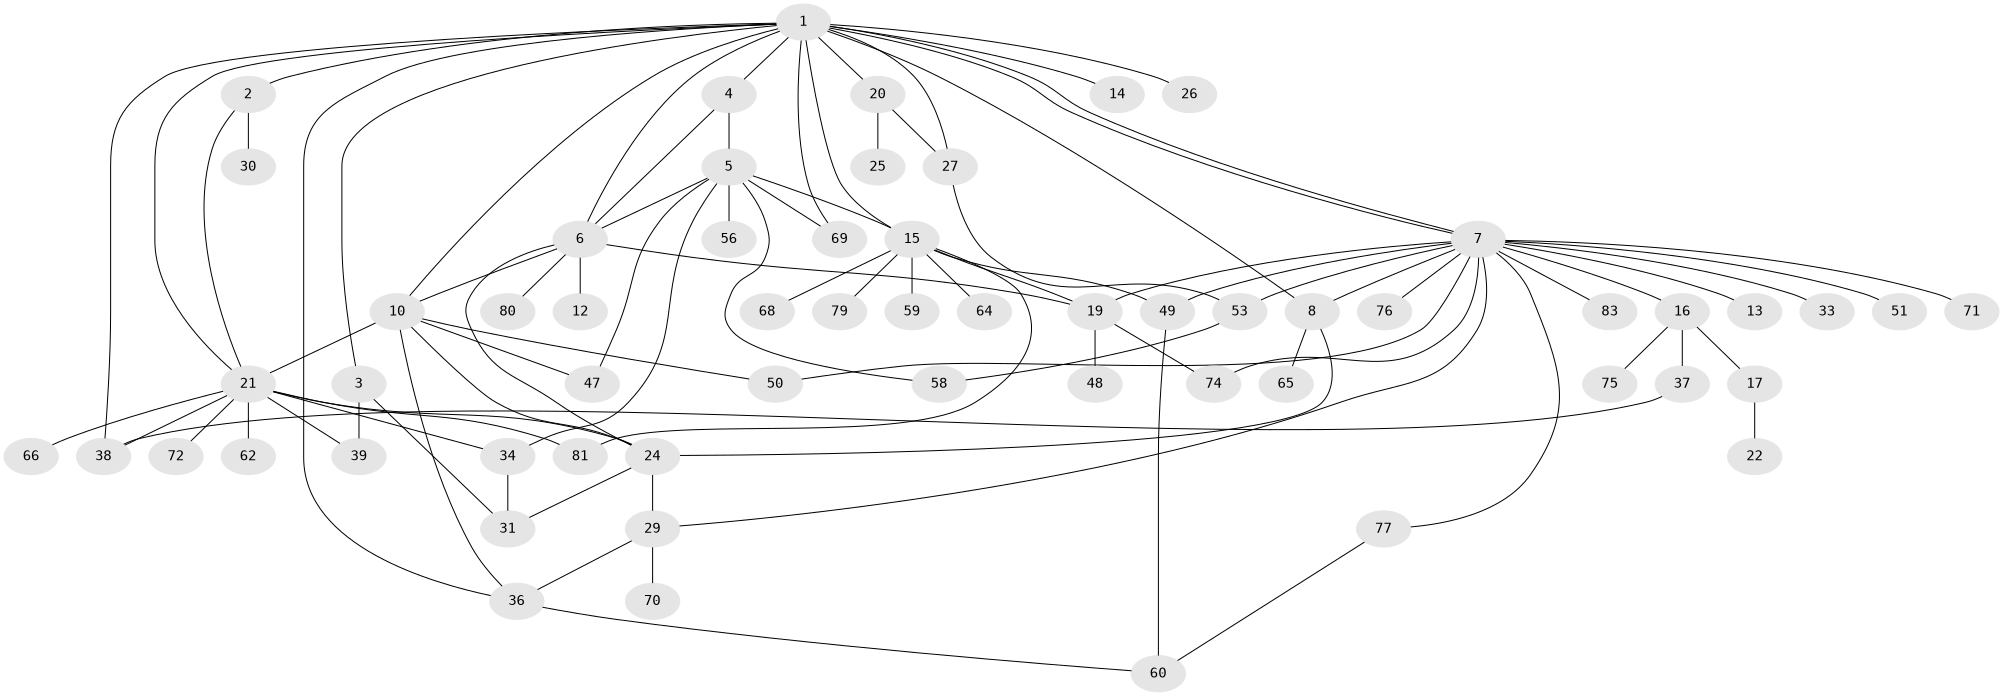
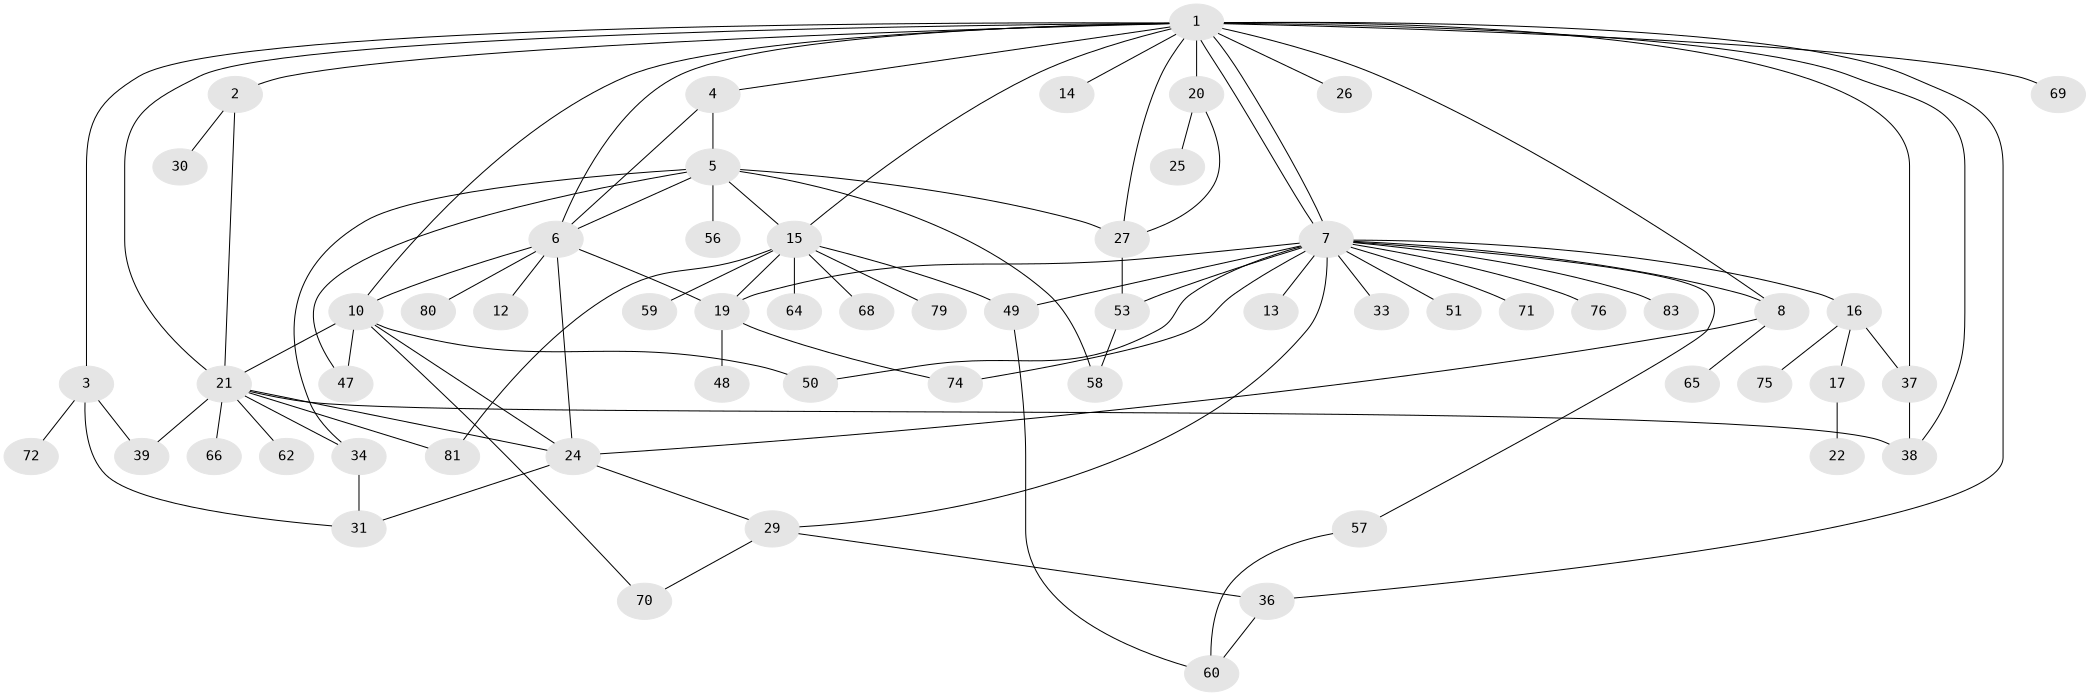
edge "1" -- "37": added
edge "5" -- "69": now "5" -- "27"
edge "21" -- "72": now "3" -- "72"
edge "10" -- "36": now "10" -- "70"
node "77": label "77" -> "57"
